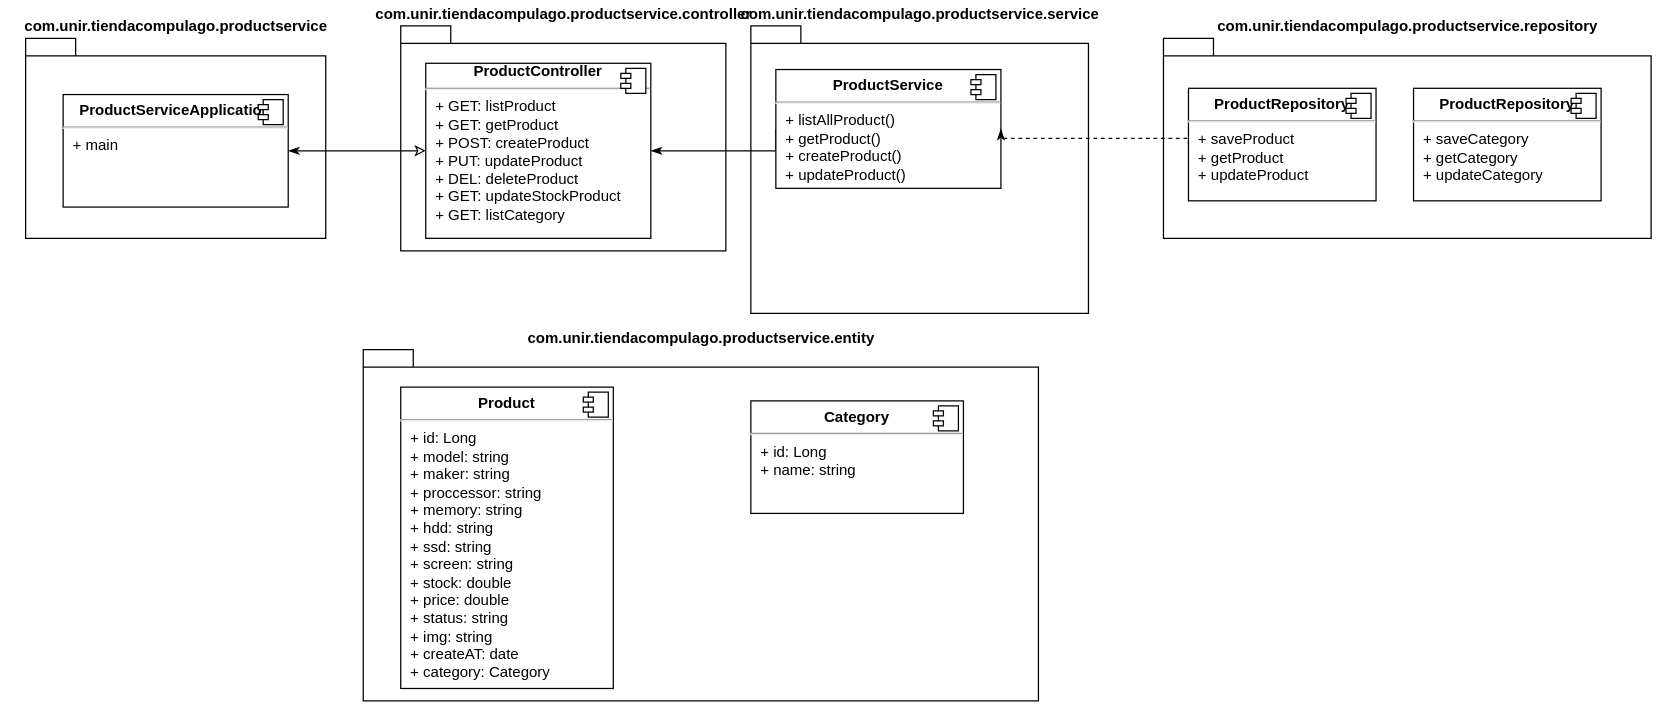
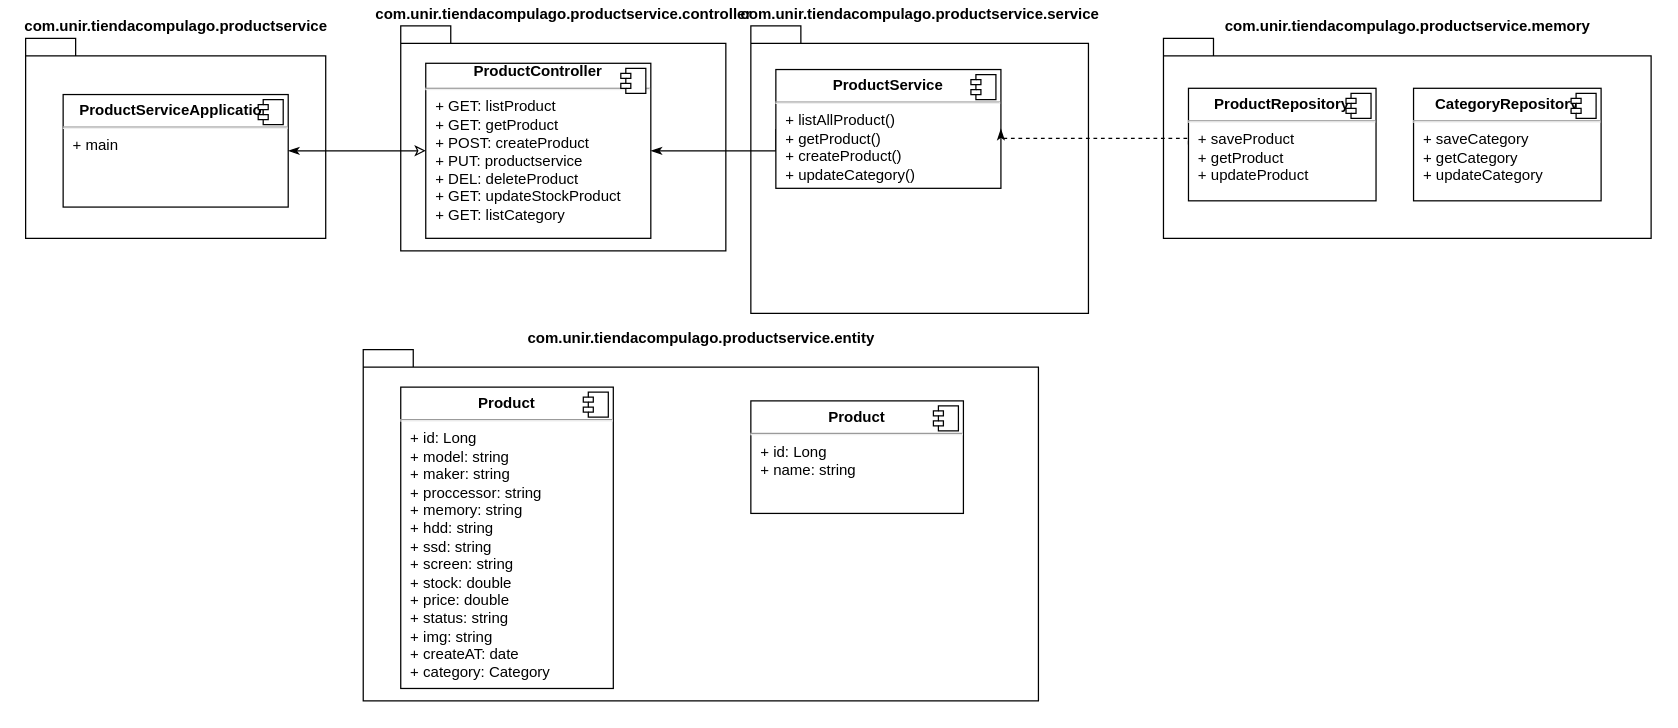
node "com.unir.tiendacompulago.productservice.repository": label "com.unir.tiendacompulago.productservice.repository" -> "com.unir.tiendacompulago.productservice.memory"
node "ProductController + GET: listProduct + GET: getProduct + POST: createProduct + PUT: updateProduct + DEL: deleteProduct + GET: updateStockProduct + GET: listCategory": label "ProductController + GET: listProduct + GET: getProduct + POST: createProduct + PUT: updateProduct + DEL: deleteProduct + GET: updateStockProduct + GET: listCategory" -> "ProductController + GET: listProduct + GET: getProduct + POST: createProduct + PUT: productservice + DEL: deleteProduct + GET: updateStockProduct + GET: listCategory"
node "ProductService + listAllProduct() + getProduct() + createProduct() + updateProduct()": label "ProductService + listAllProduct() + getProduct() + createProduct() + updateProduct()" -> "ProductService + listAllProduct() + getProduct() + createProduct() + updateCategory()"
node "ProductRepository + saveCategory + getCategory + updateCategory": label "ProductRepository + saveCategory + getCategory + updateCategory" -> "CategoryRepository + saveCategory + getCategory + updateCategory"
node "Category + id: Long + name: string": label "Category + id: Long + name: string" -> "Product + id: Long + name: string"
